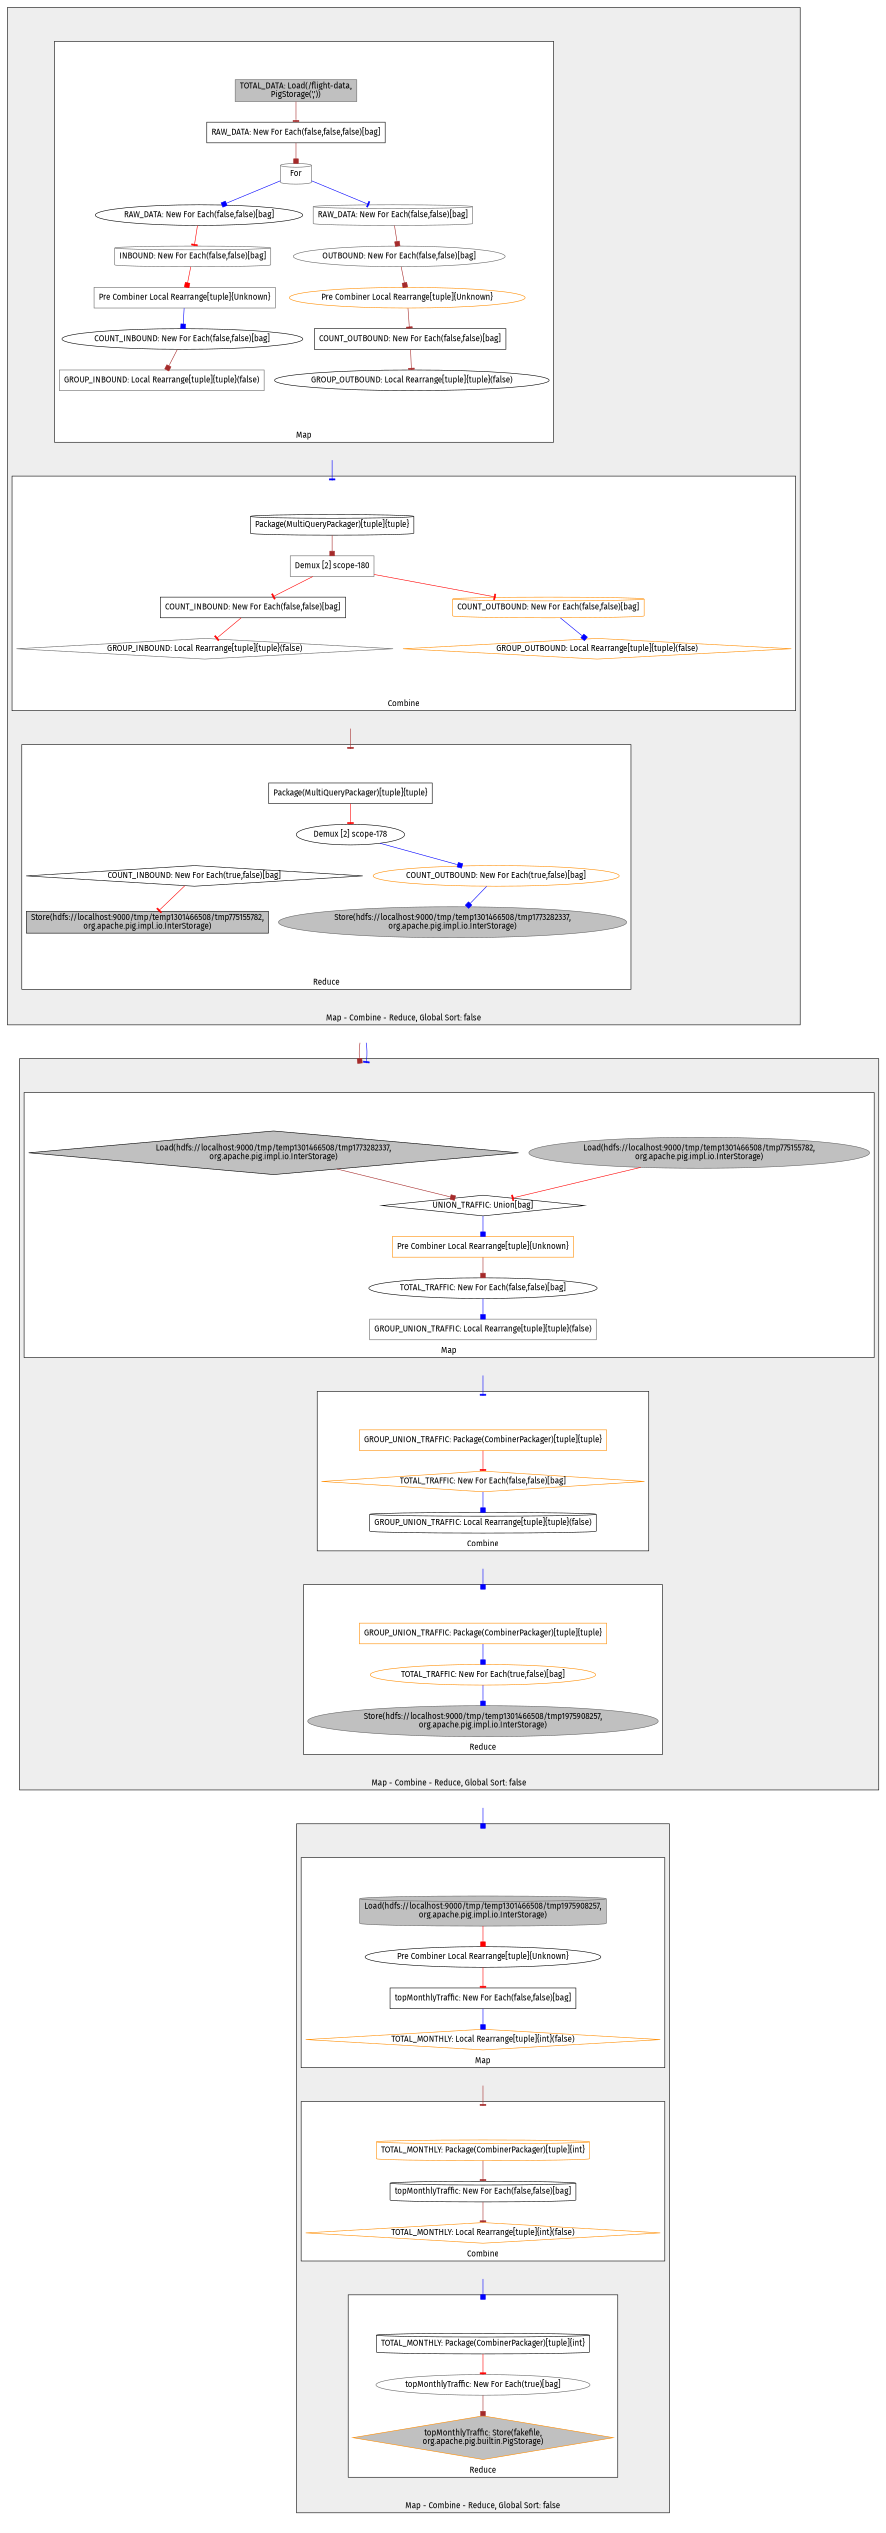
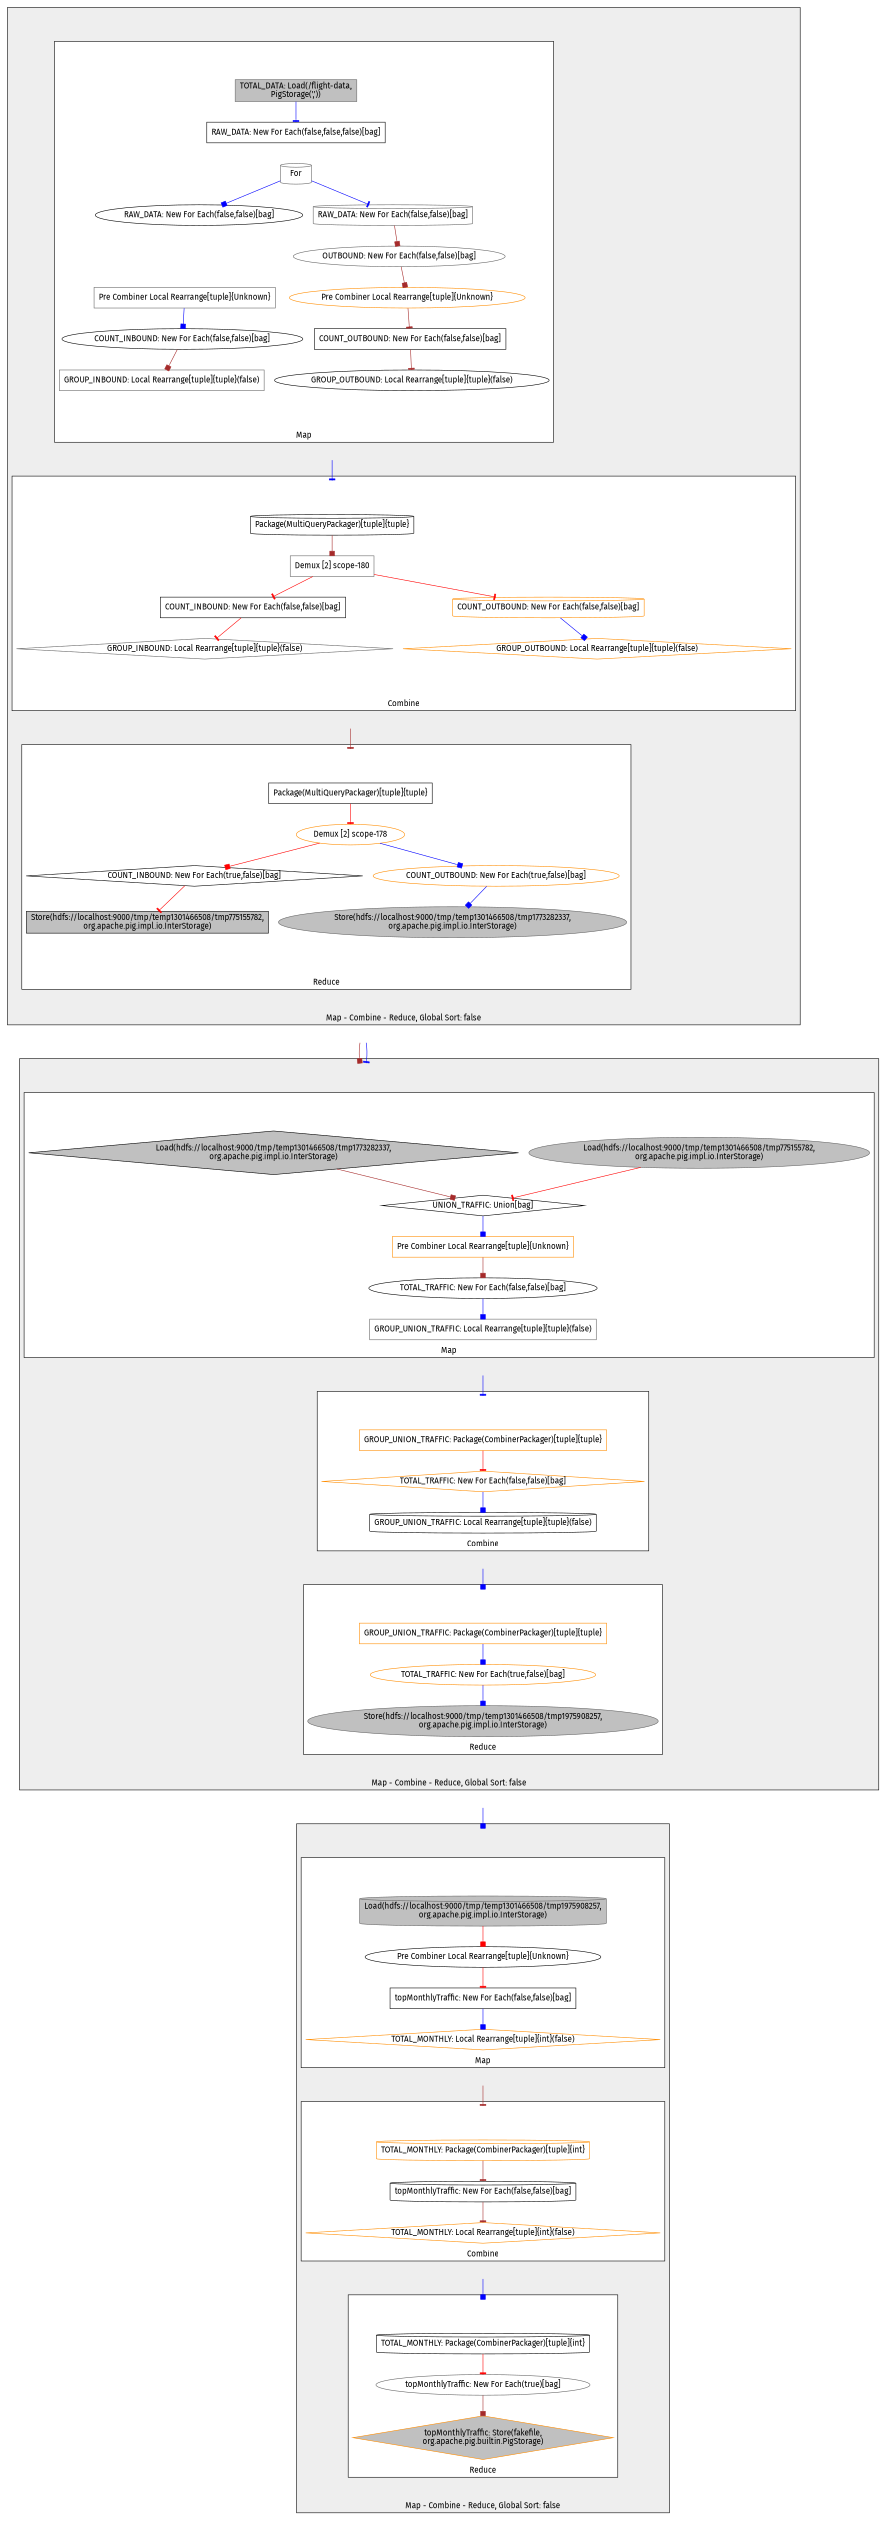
edge "TOTAL_DATA: Load(/flight-data, PigStorage(','))" -> "RAW_DATA: New For Each(false,false,false)[bag]": color brown -> blue
edge "RAW_DATA: New For Each(false,false,false)[bag]" -> "For": removed
node "INBOUND: New For Each(false,false)[bag]": removed
node "Demux [2] scope-178": color black -> darkorange
edge "Demux [2] scope-178" -> "COUNT_INBOUND: New For Each(true,false)[bag]": added
